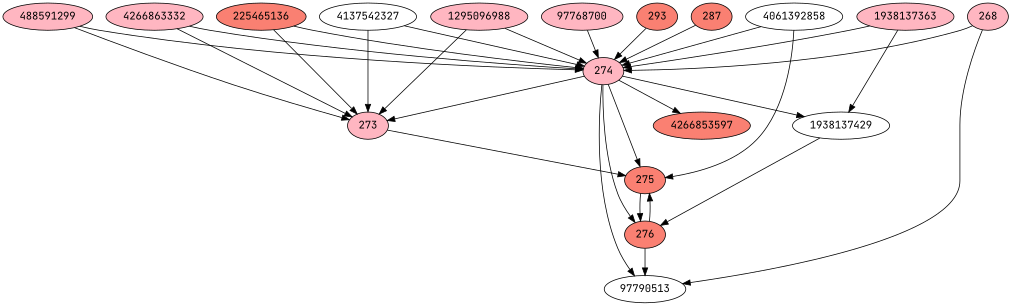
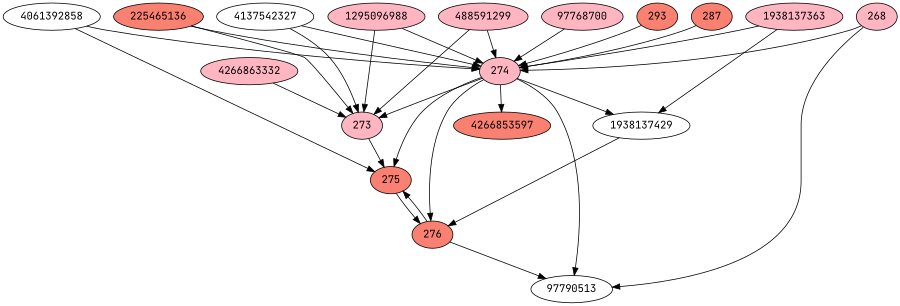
edge "4266863332" -> "274": removed
